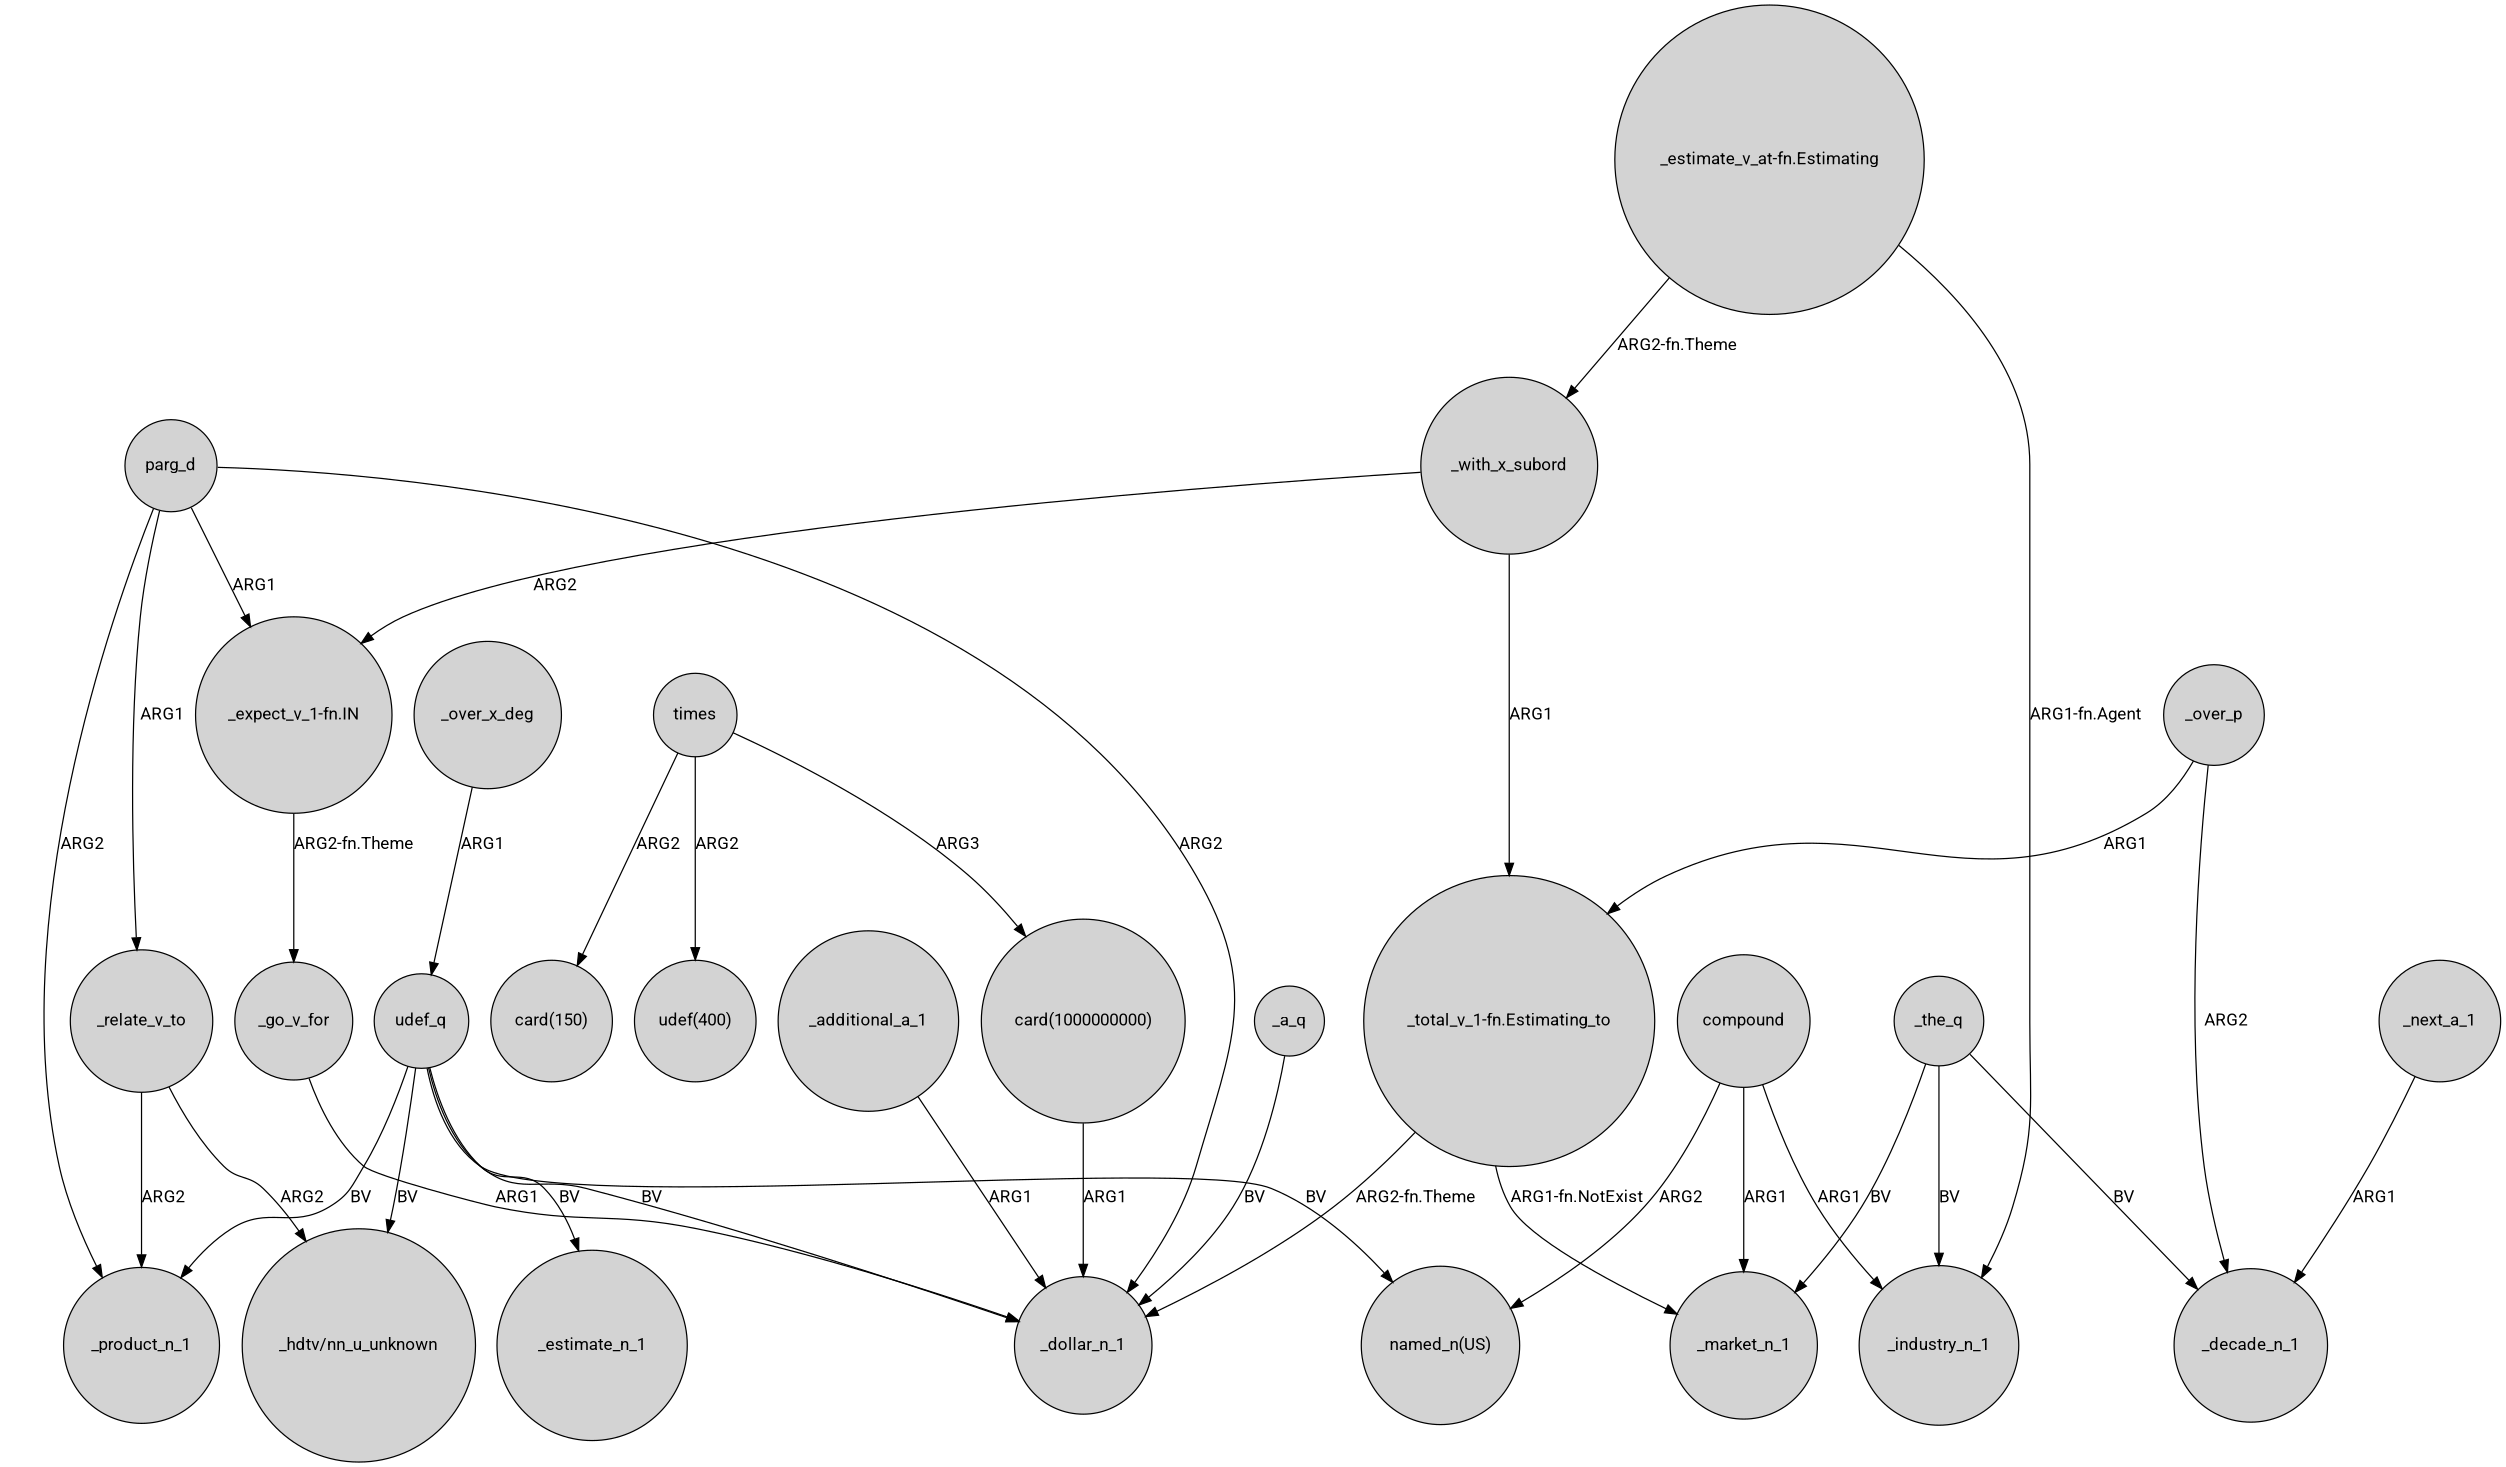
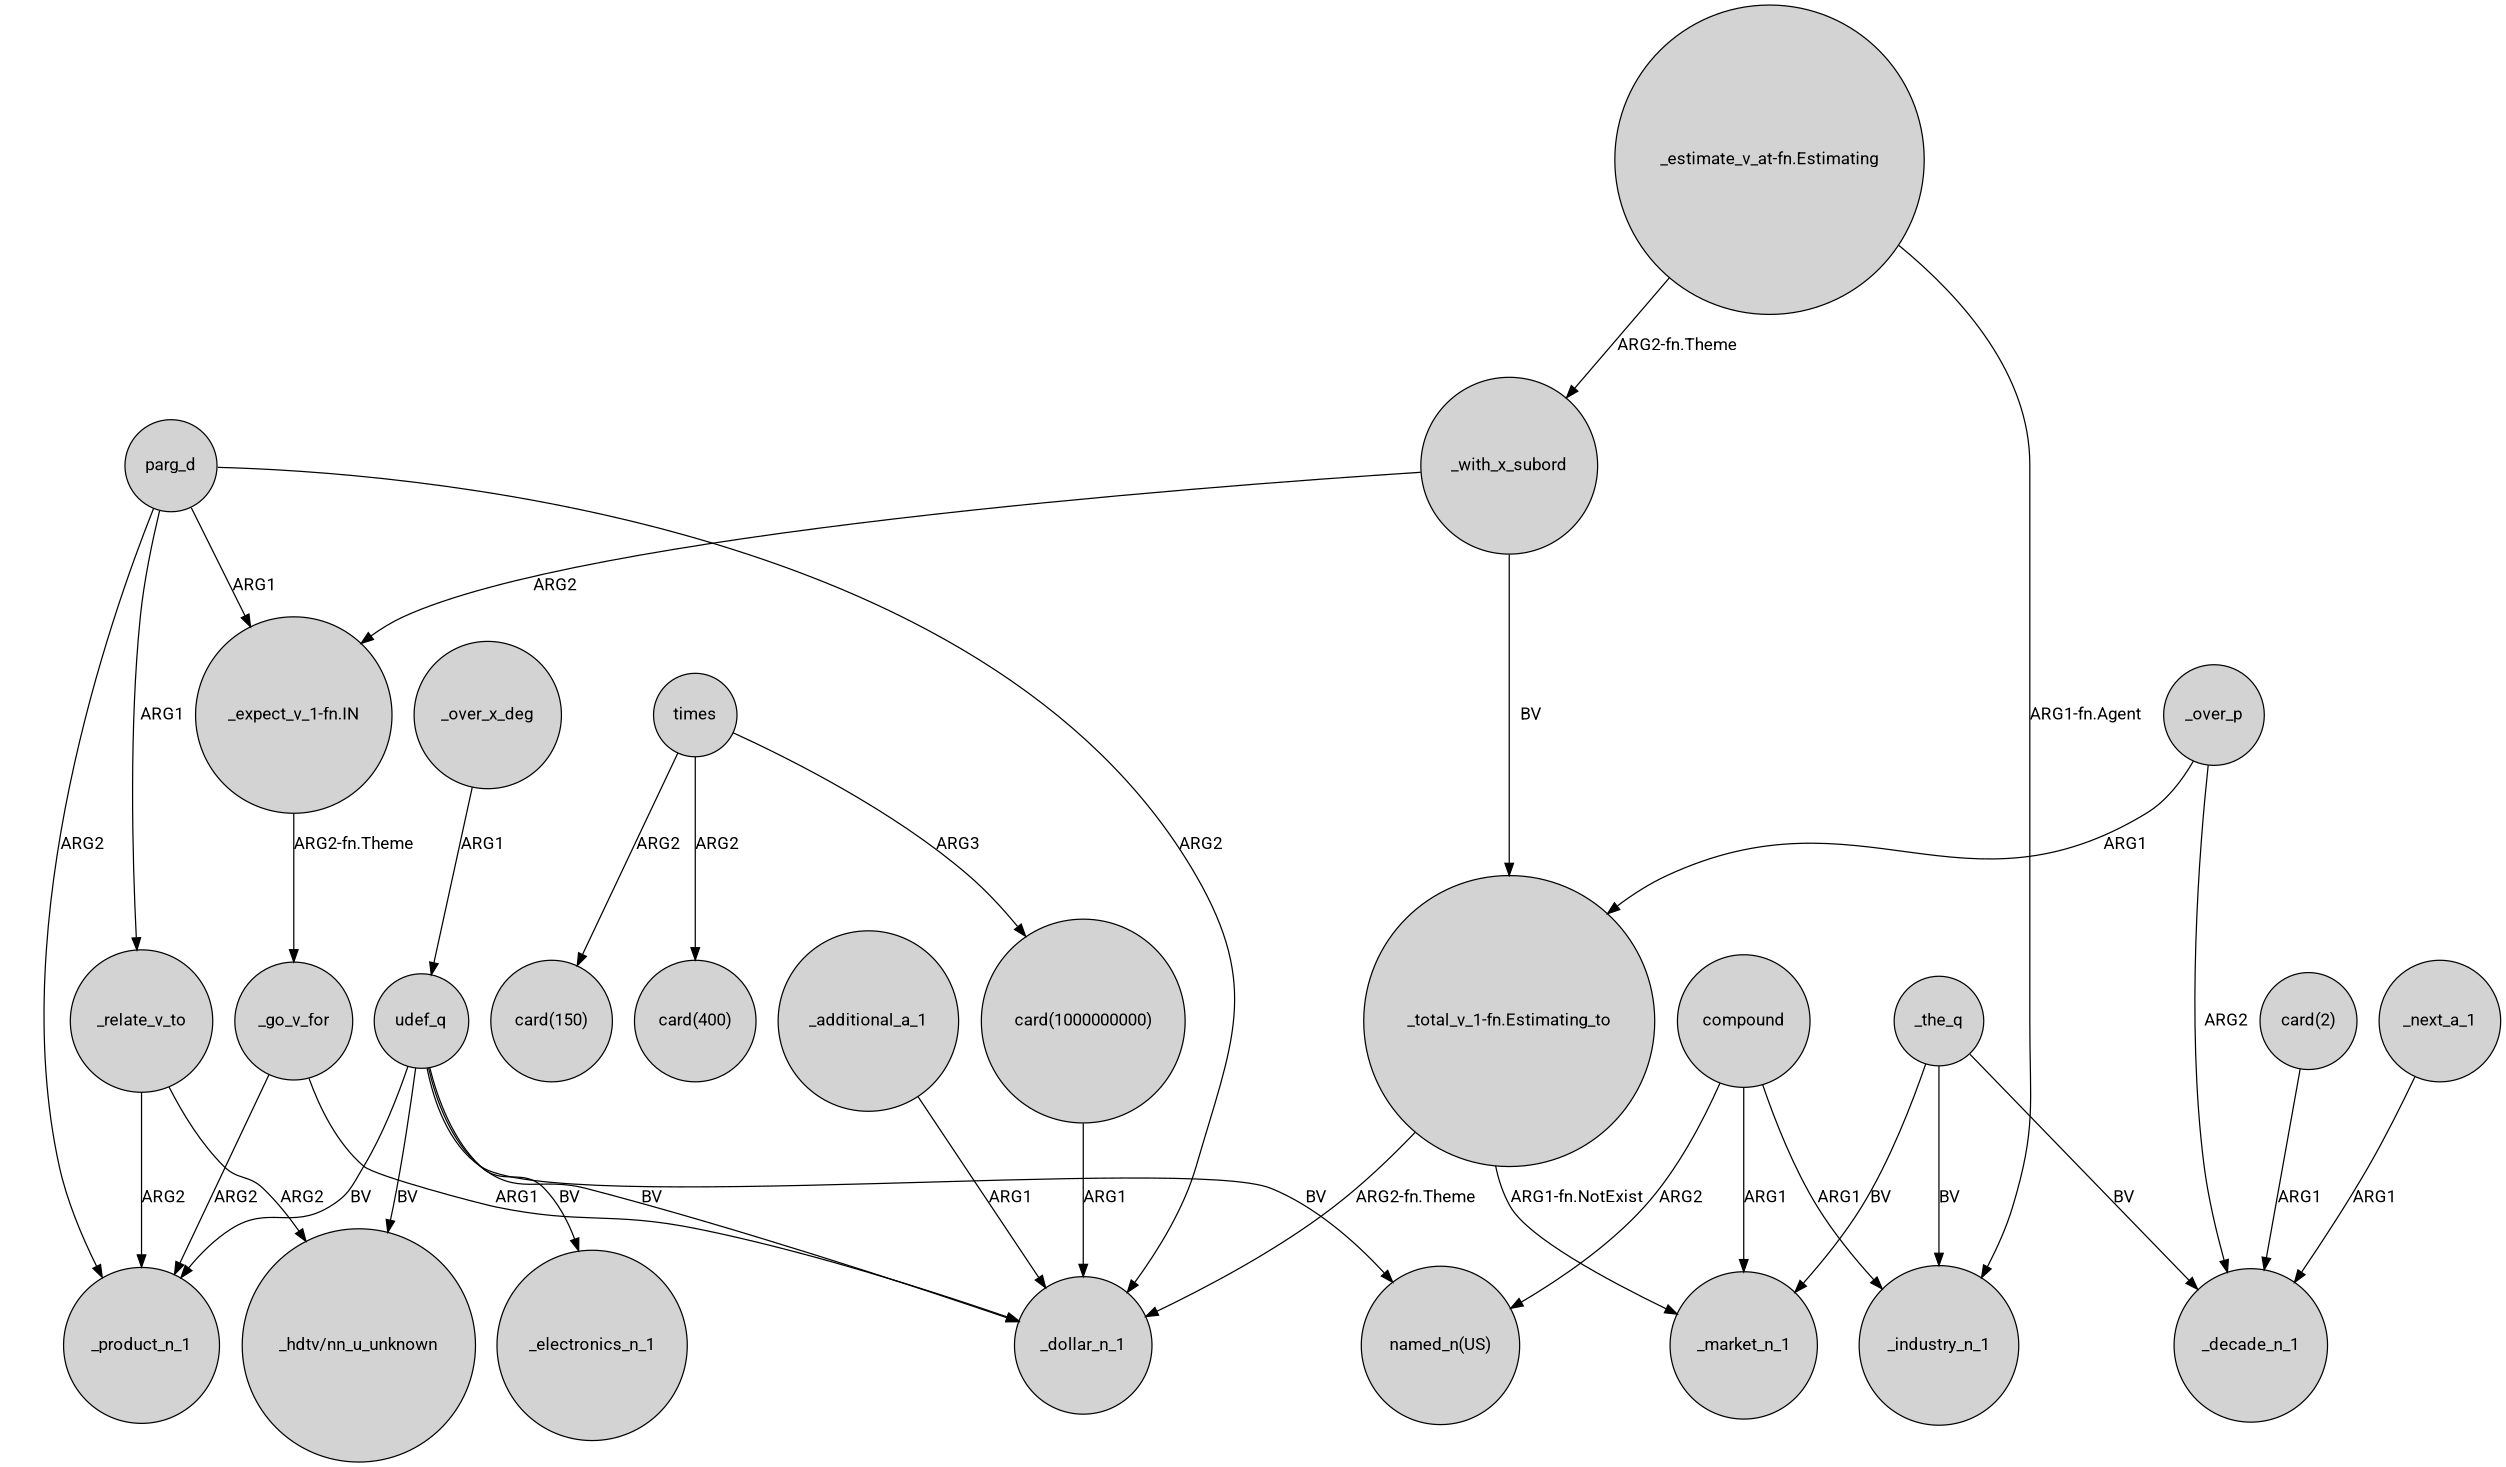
edge "_with_x_subord" -> "_total_v_1-fn.Estimating_to": label "ARG1" -> "BV"
node "udef(400)": label "udef(400)" -> "card(400)"
node "_a_q": removed
node "card(2)": added
edge "_go_v_for" -> "_product_n_1": added, label "ARG2"
node "_estimate_n_1": label "_estimate_n_1" -> "_electronics_n_1"
